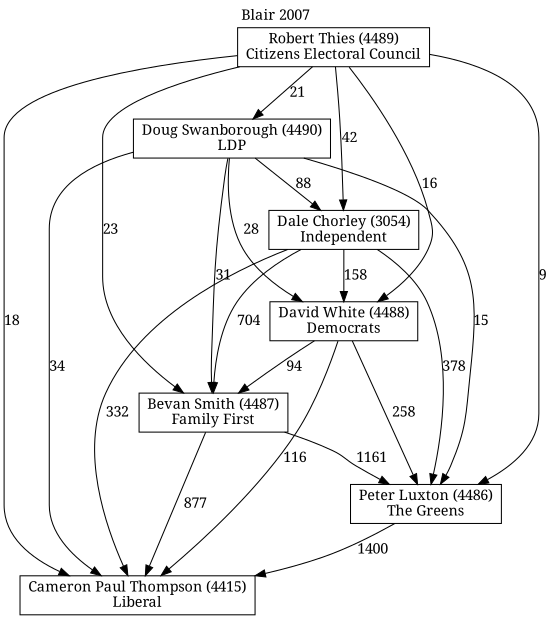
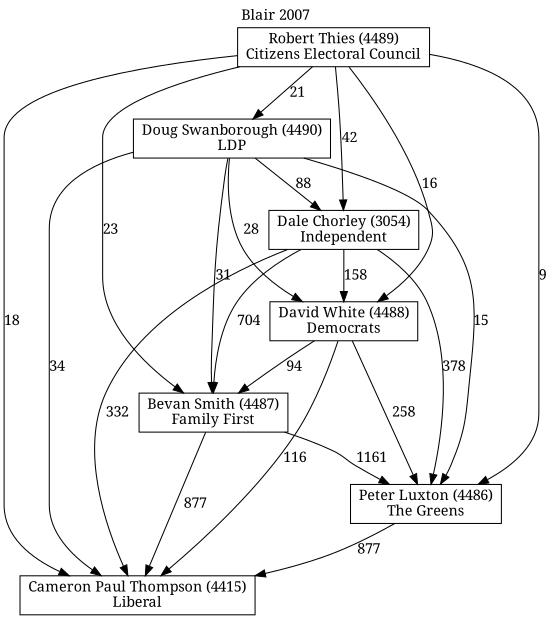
edge "Peter Luxton (4486) The Greens" -> "Cameron Paul Thompson (4415) Liberal": label "1400" -> "877"
